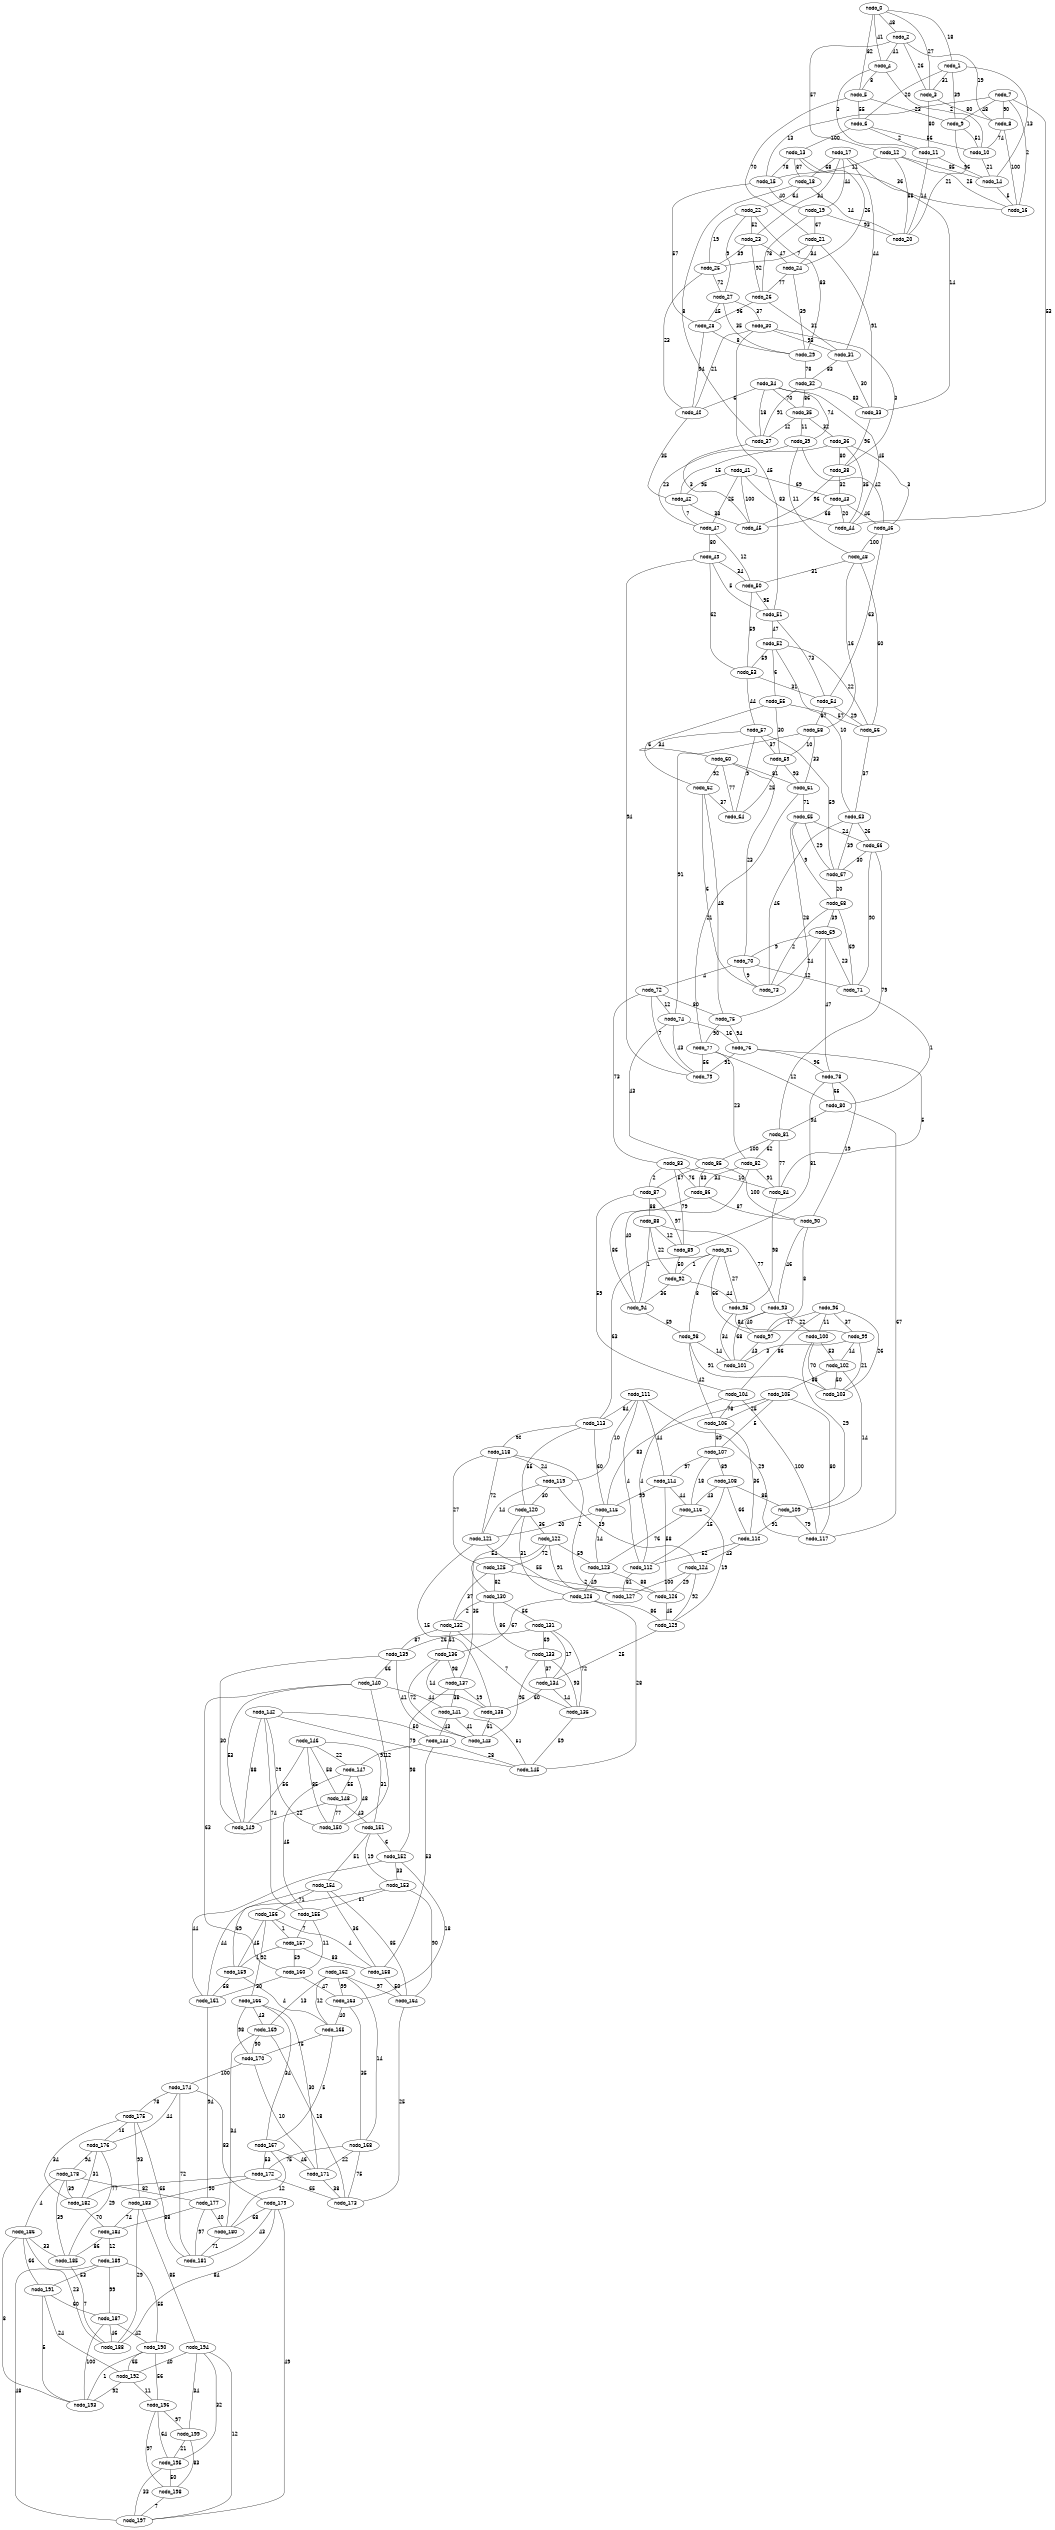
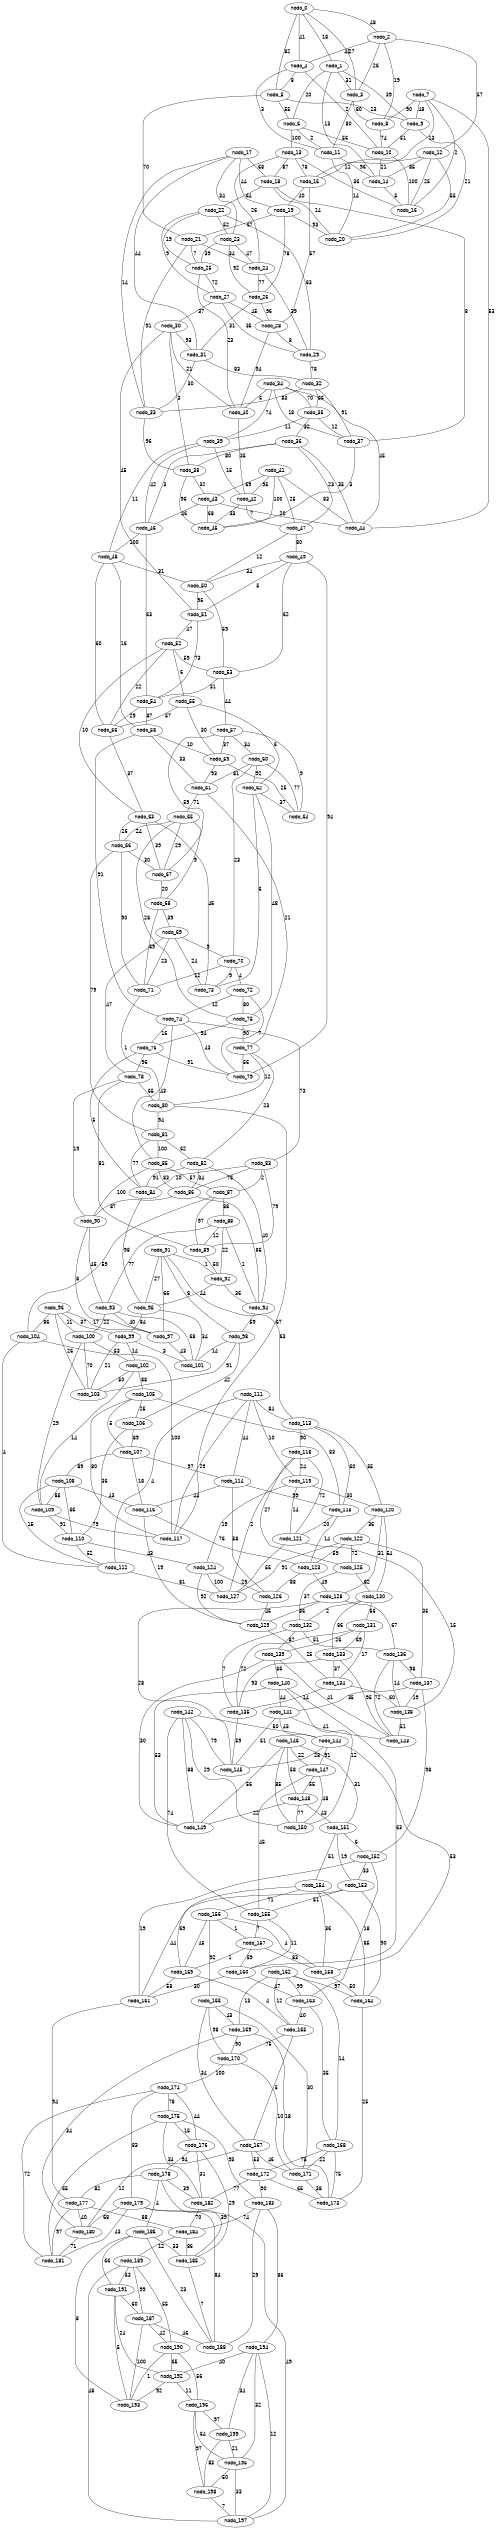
edge "nodo_8" -- "nodo_16": now "nodo_10" -- "nodo_16"
edge "nodo_68" -- "nodo_73": removed, label "2"
edge "nodo_72" -- "nodo_83": now "nodo_74" -- "nodo_83"
edge "nodo_104" -- "nodo_106": removed, label "78"
edge "nodo_125" -- "nodo_126": removed, label "2"
edge "nodo_152" -- "nodo_161": label "44" -> "19"
